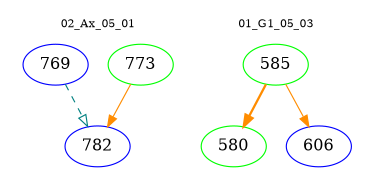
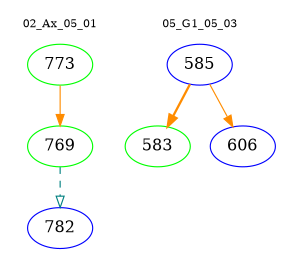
cluster "01_G1_05_03": label "01_G1_05_03" -> "05_G1_05_03"
node "769": color blue -> green
node "585": color green -> blue
edge "773" -> "782": now "773" -> "769"
node "580": label "580" -> "583"
